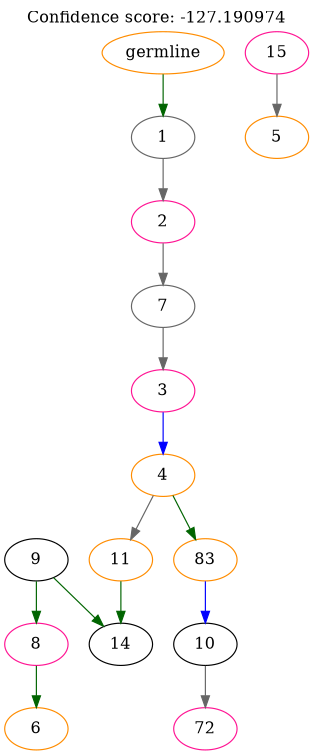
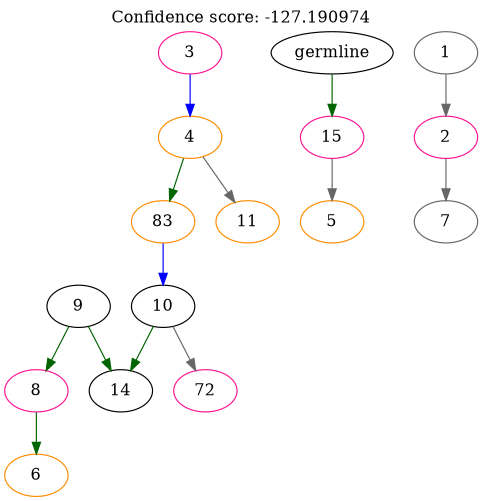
node "germline": color darkorange -> black
edge "germline" -> "1": now "germline" -> "15"
edge "7" -> "3": removed
edge "11" -> "14": now "10" -> "14"
